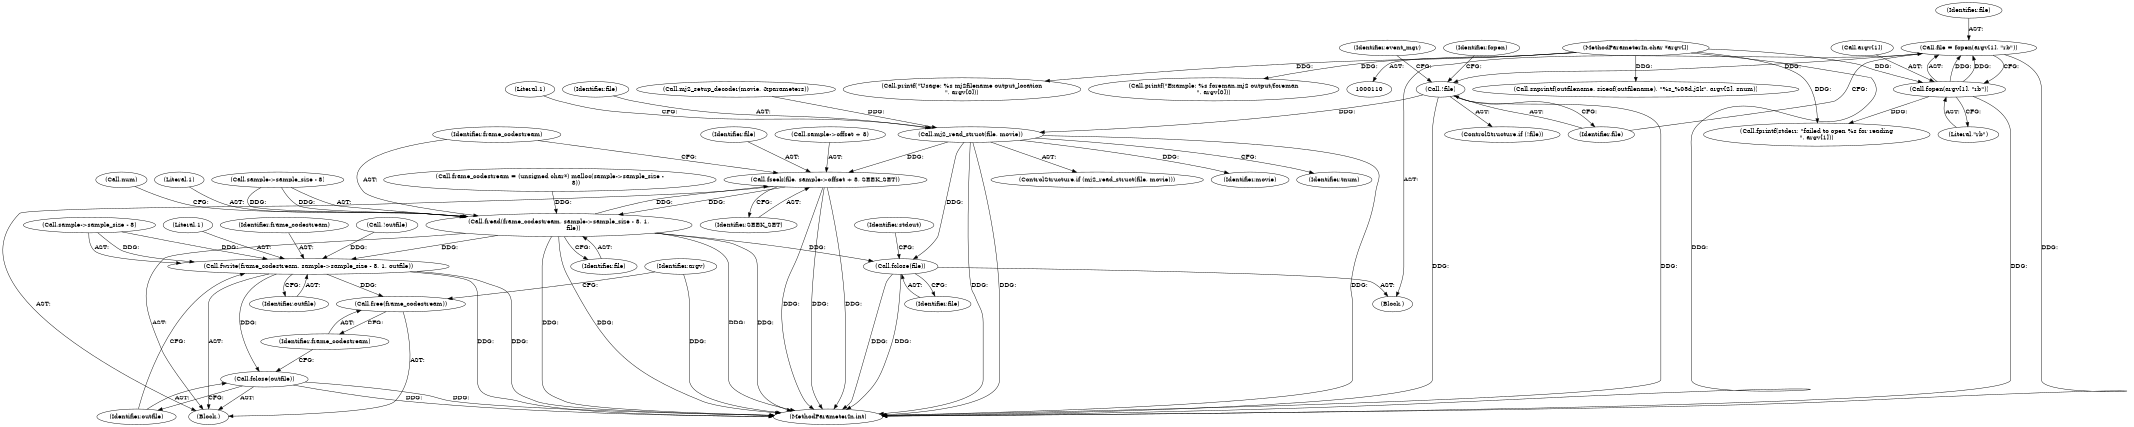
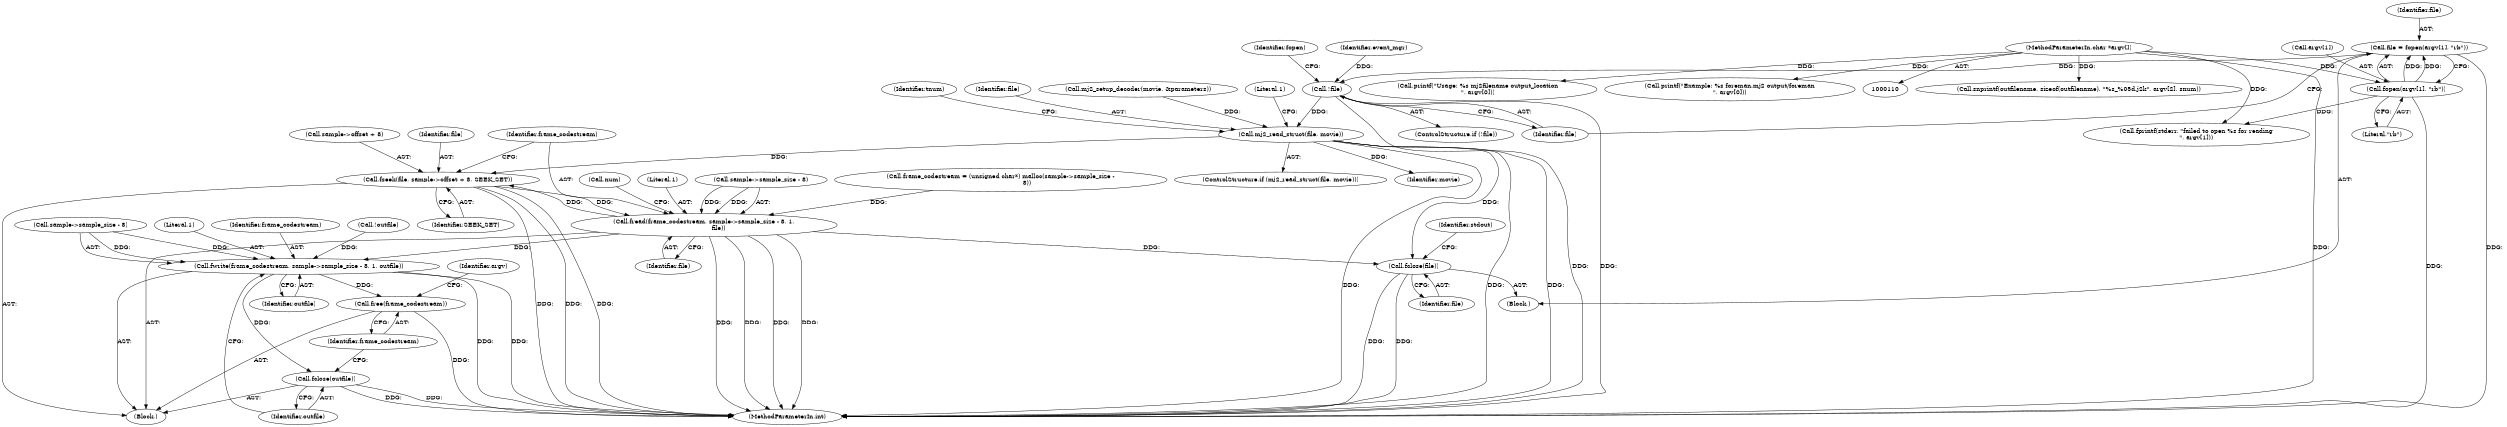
edge "(Identifier,event_mgr)" -> "(Call,!file)": label "CFG: " -> "DDG: "
edge "(Call,mj2_read_struct(file, movie))" -> "(Identifier,tnum)": reversed
edge "(Identifier,argv)" -> "(MethodParameterIn,int)": now "(Call,free(frame_codestream))" -> "(MethodParameterIn,int)"
